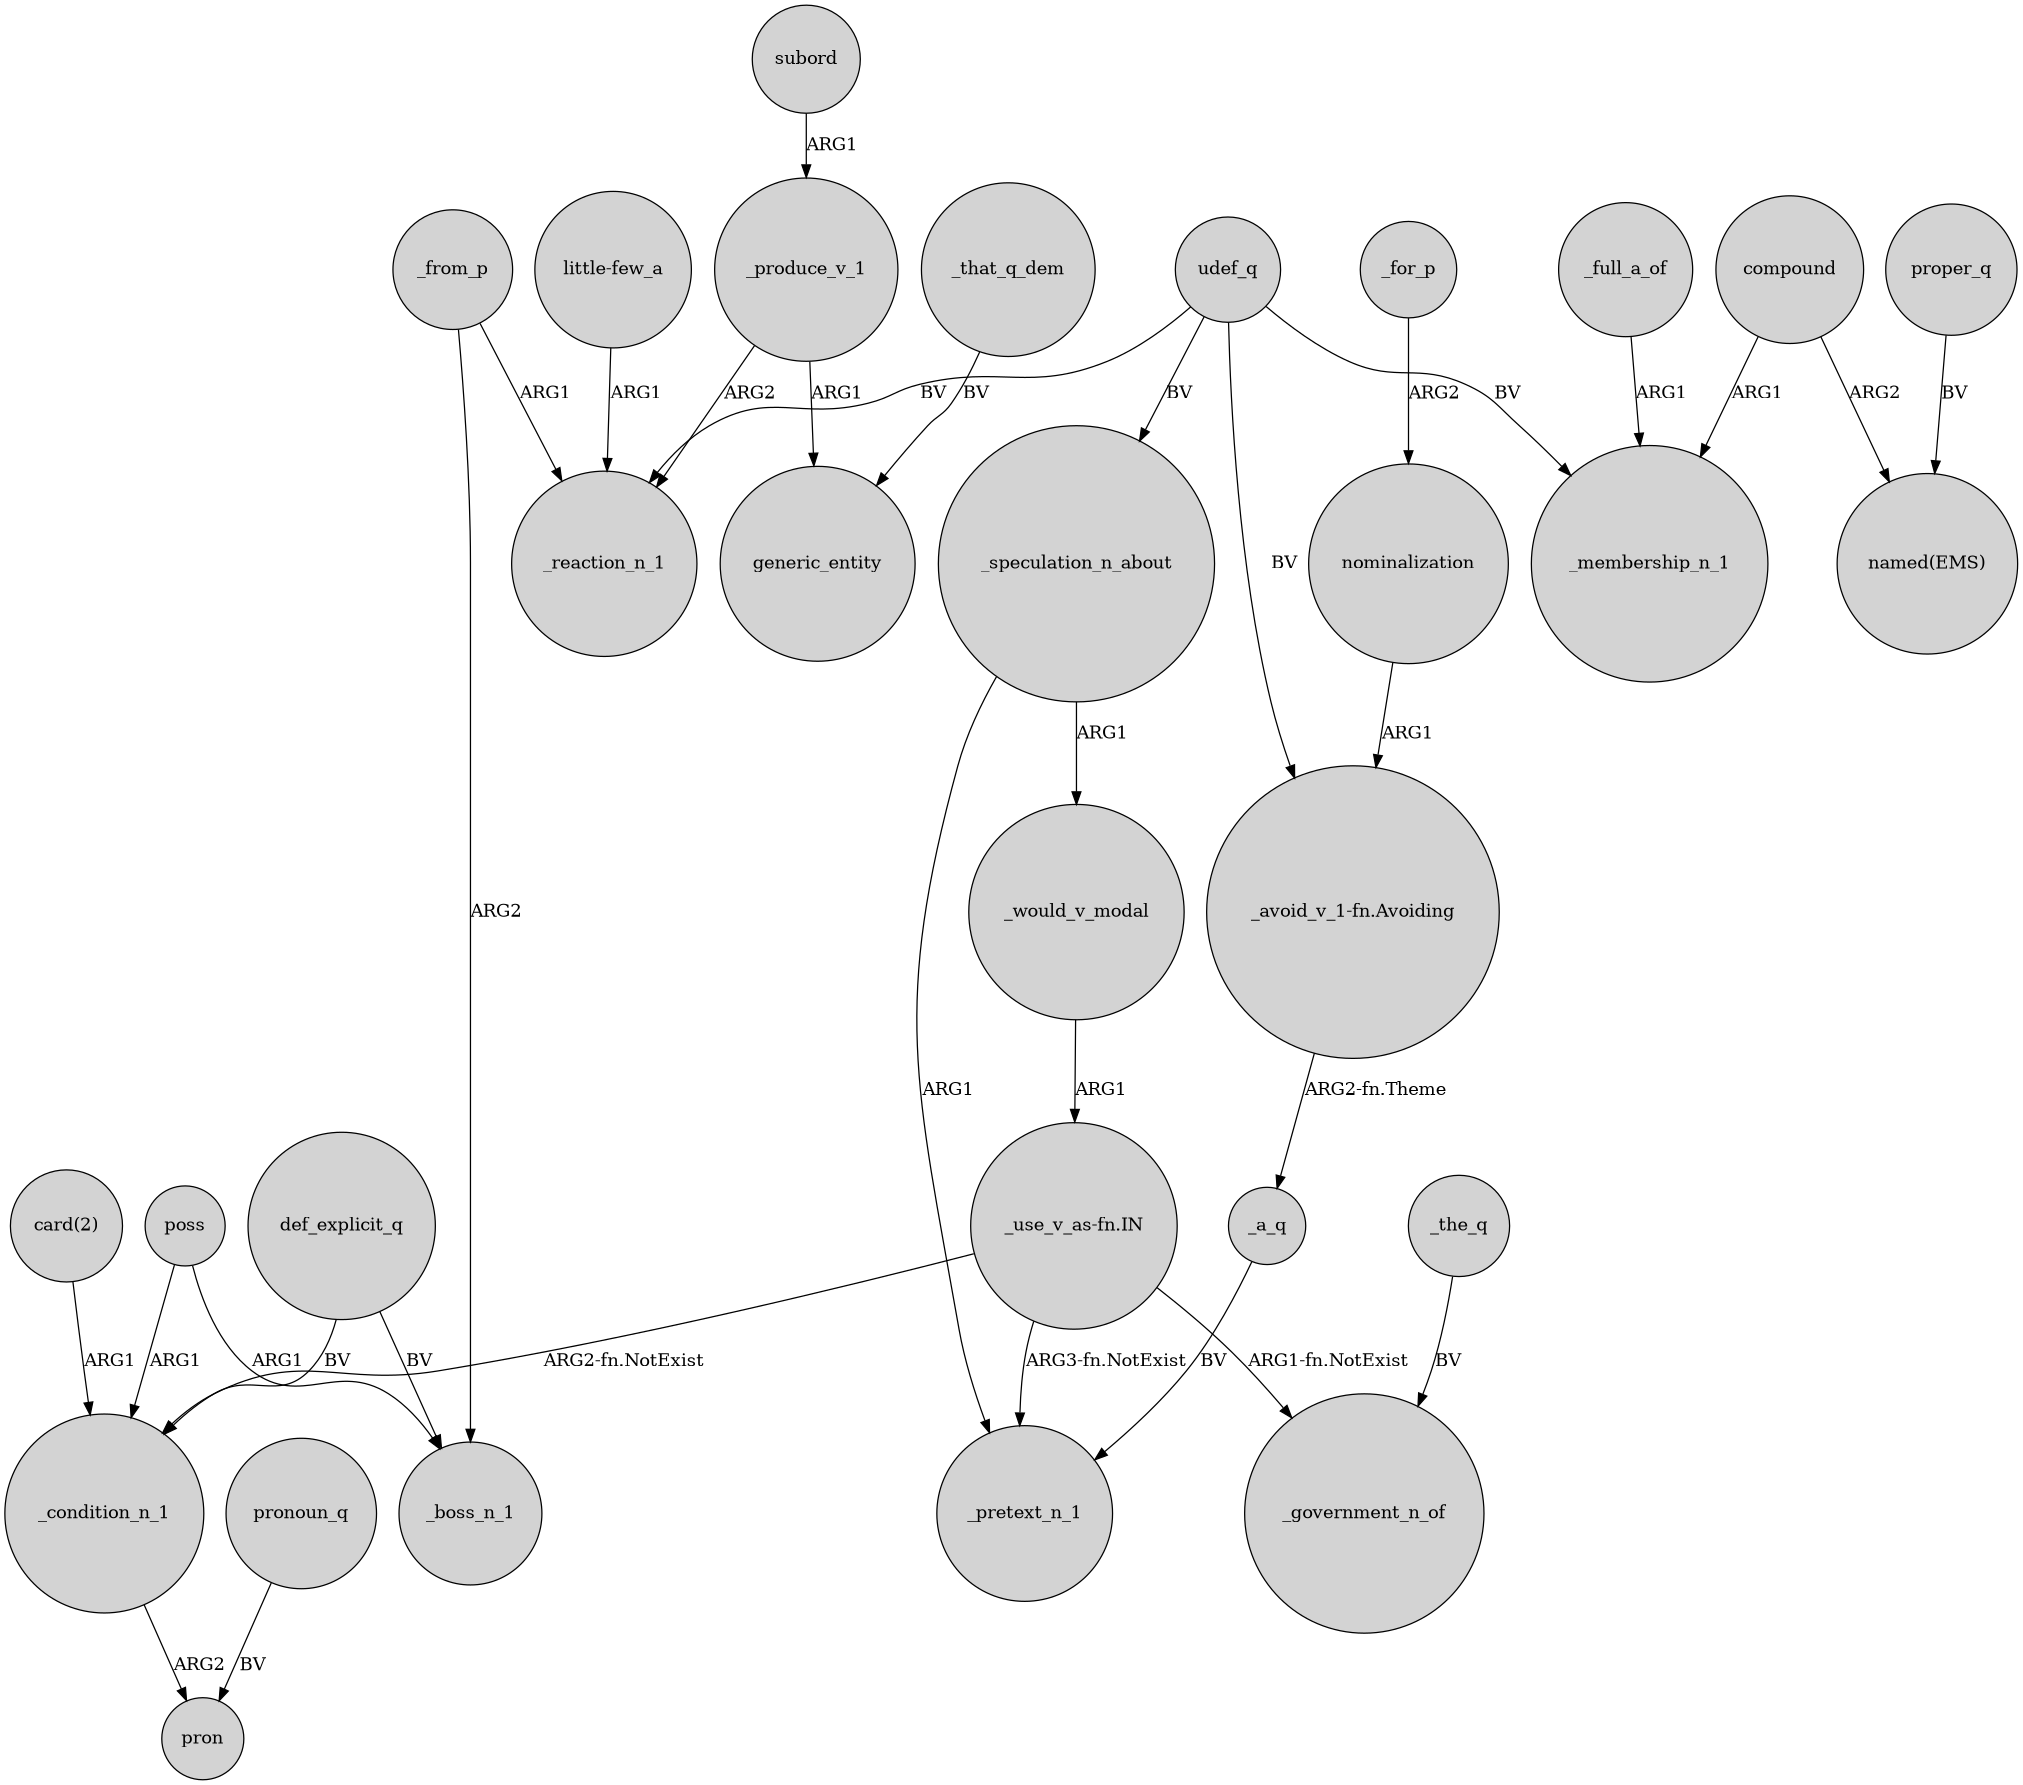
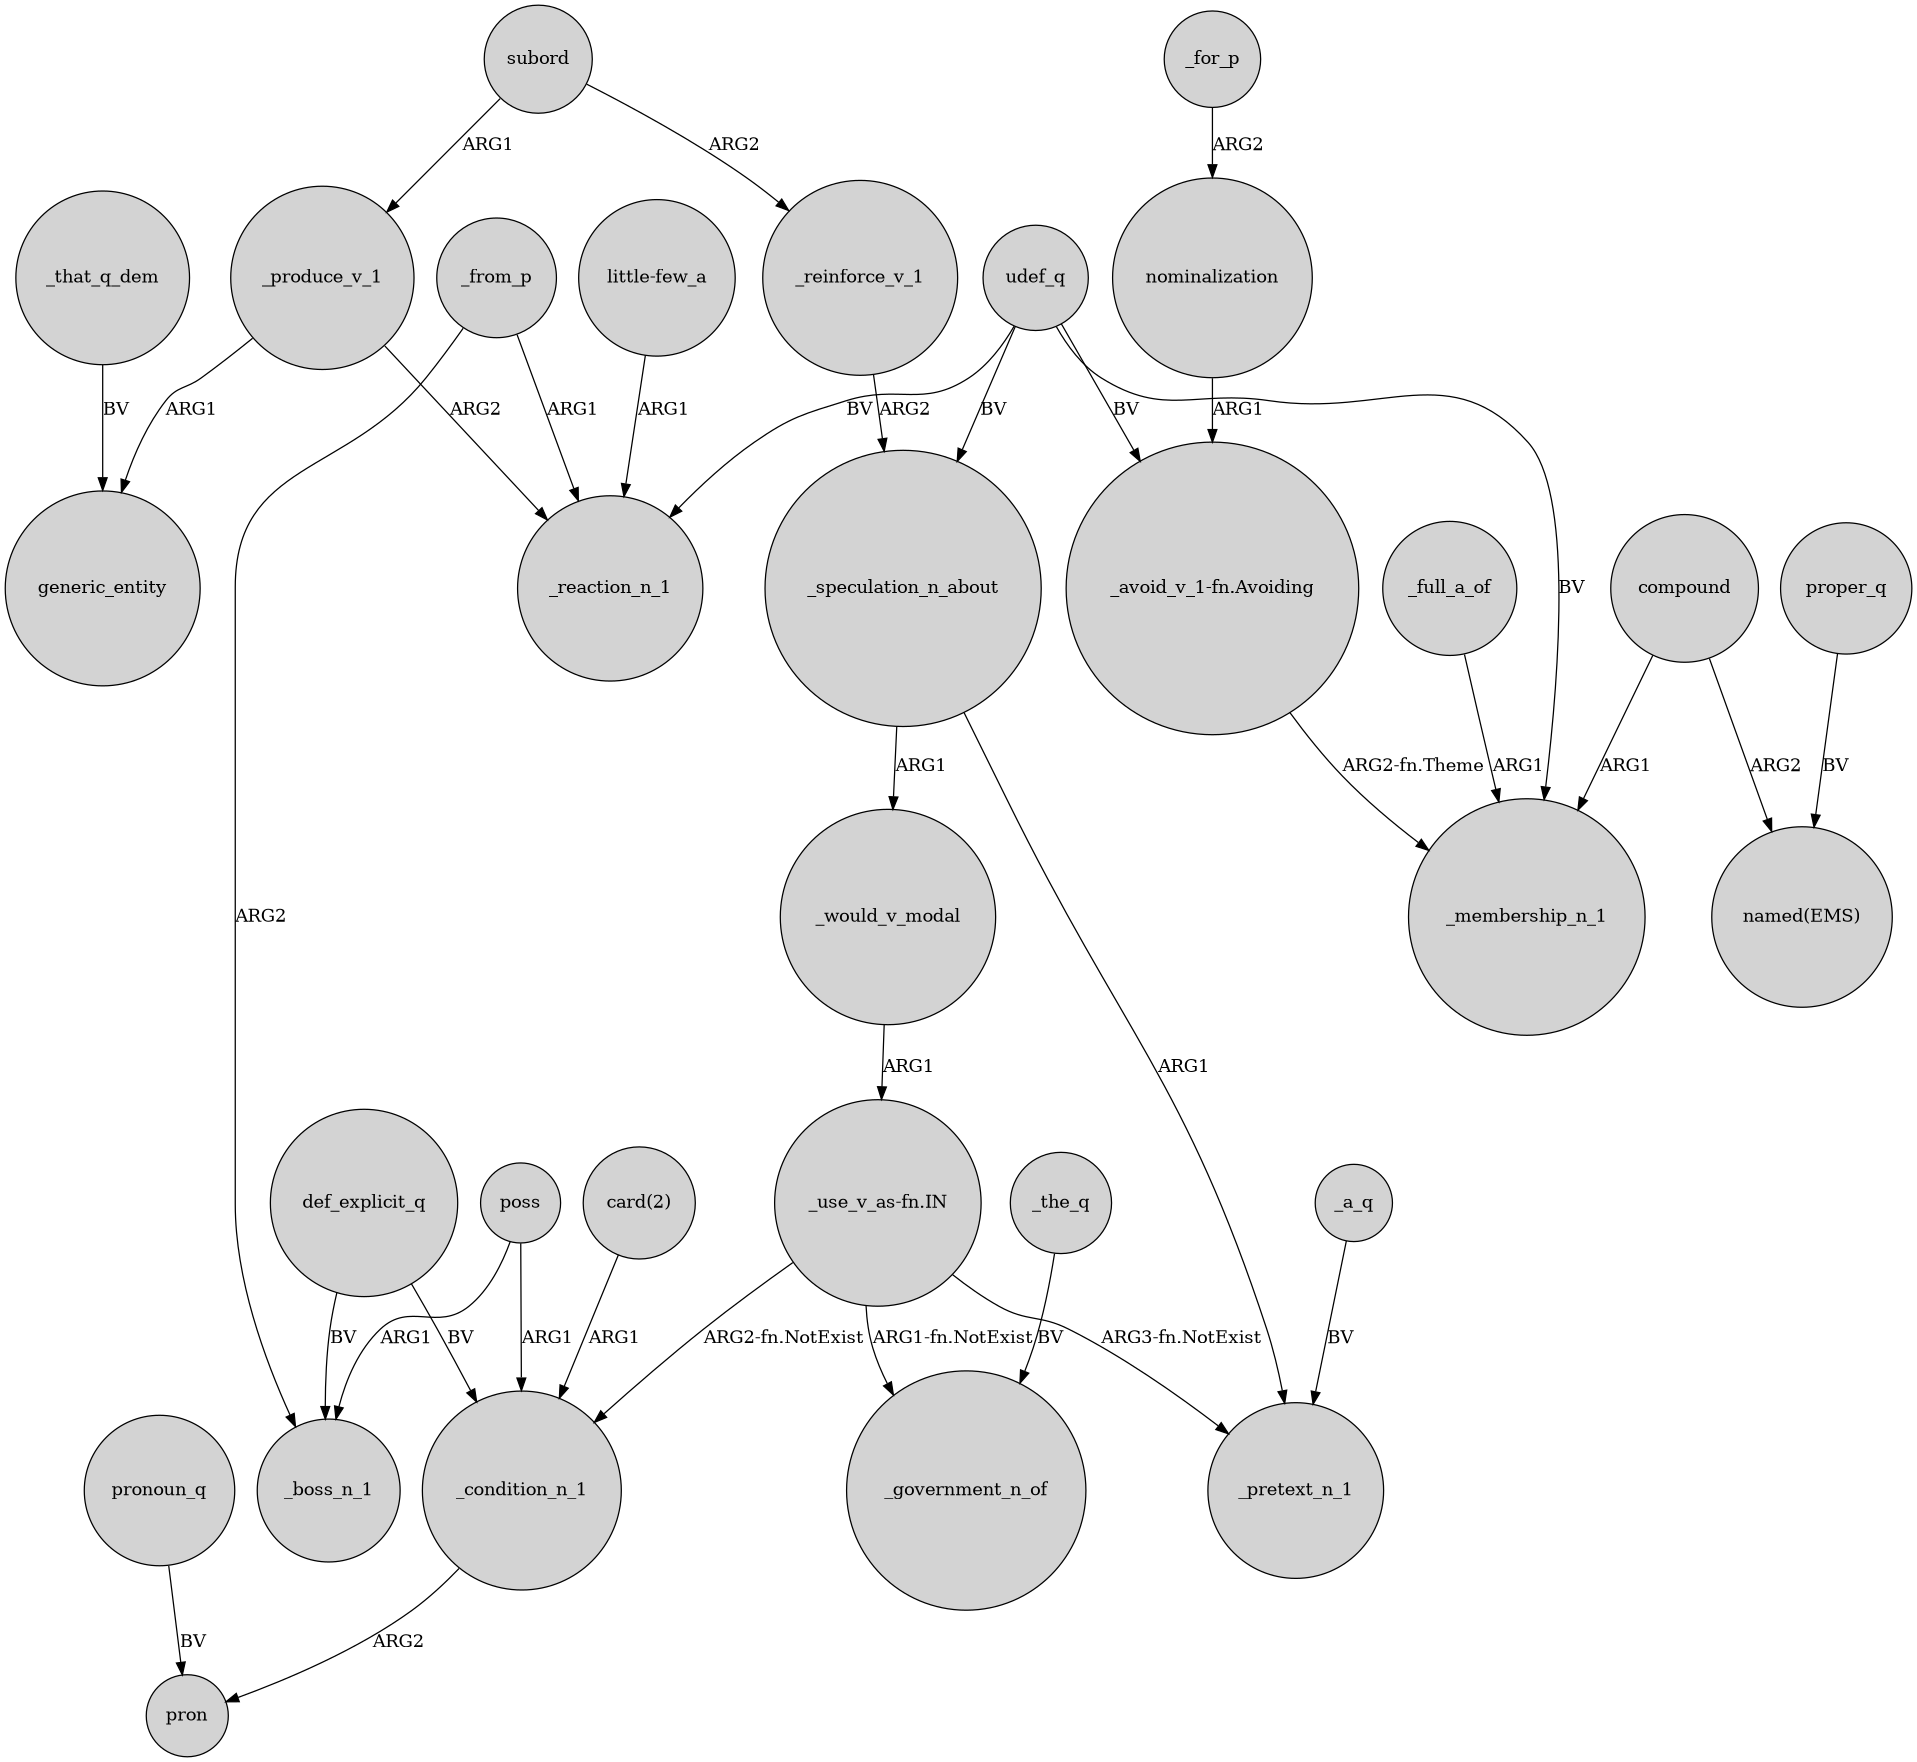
node "_reinforce_v_1": added
edge "_avoid_v_1-fn.Avoiding" -> "_a_q": now "_avoid_v_1-fn.Avoiding" -> "_membership_n_1"
